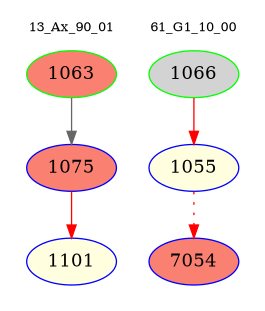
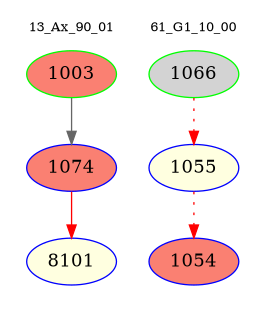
node "1063": label "1063" -> "1003"
edge "1066" -> "1055": style solid -> dotted
node "1075": label "1075" -> "1074"
node "1101": label "1101" -> "8101"
node "7054": label "7054" -> "1054"
